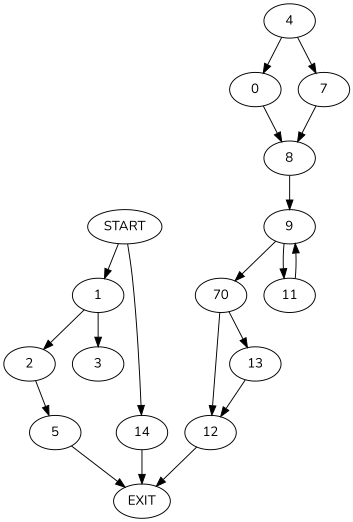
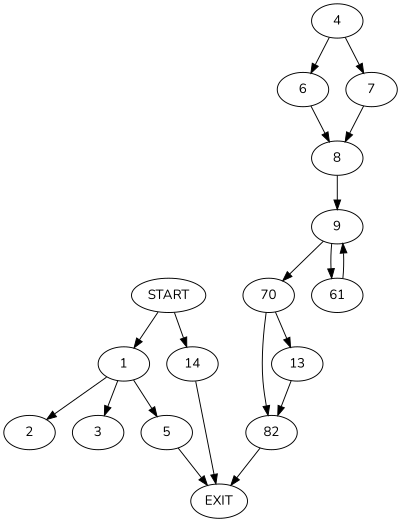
node "0": label "0" -> "6"
node "11": label "11" -> "61"
edge "2" -> "5": now "1" -> "5"
node "12": label "12" -> "82"
